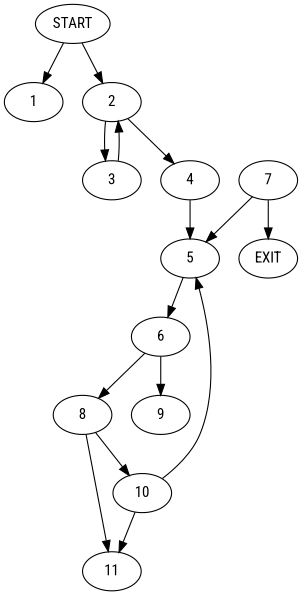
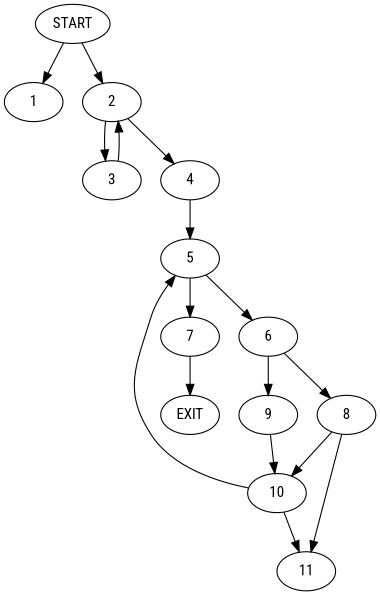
edge "7" -> "5": reversed
edge "9" -> "10": added
